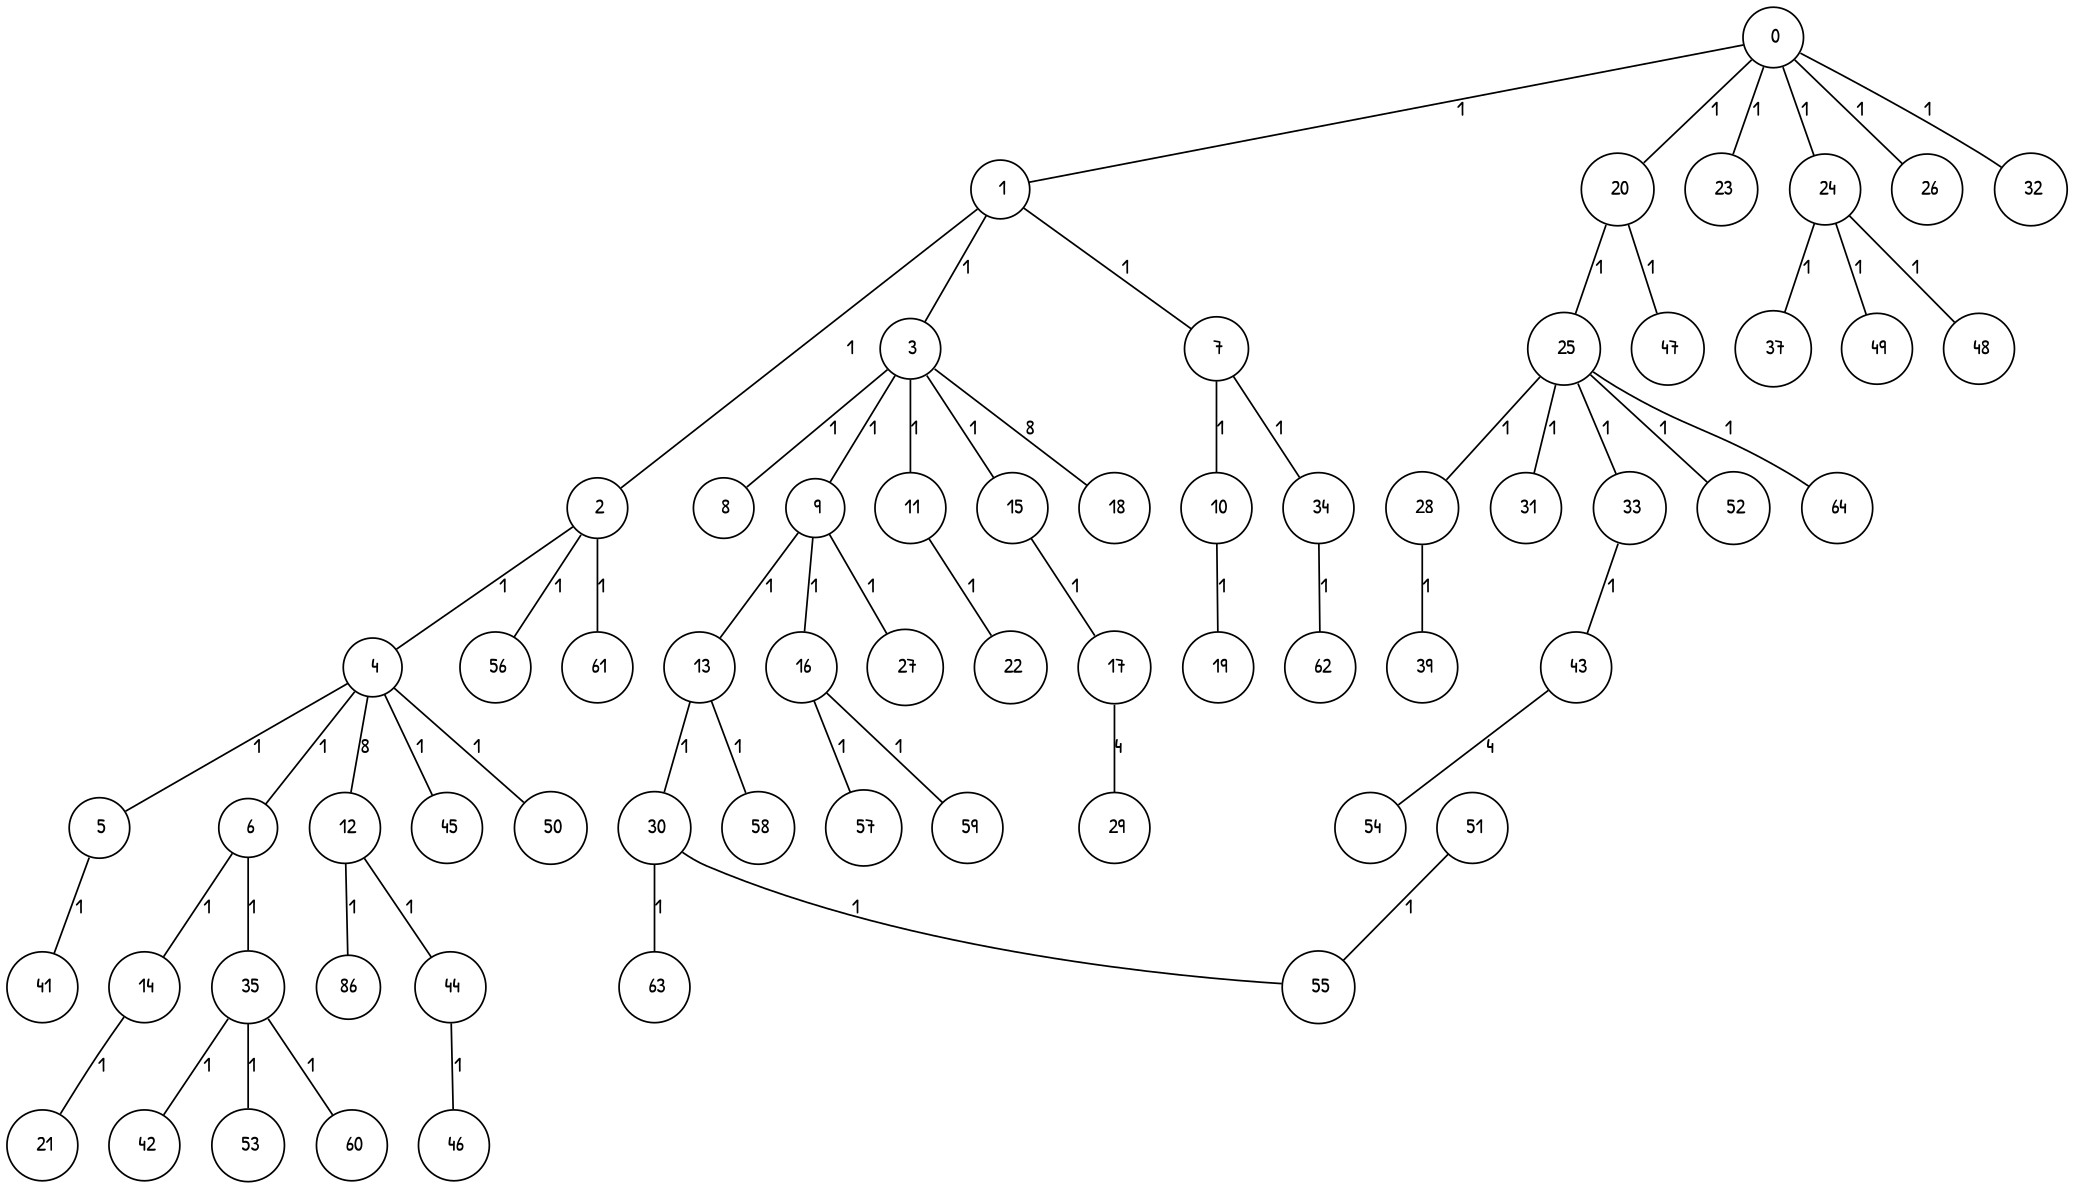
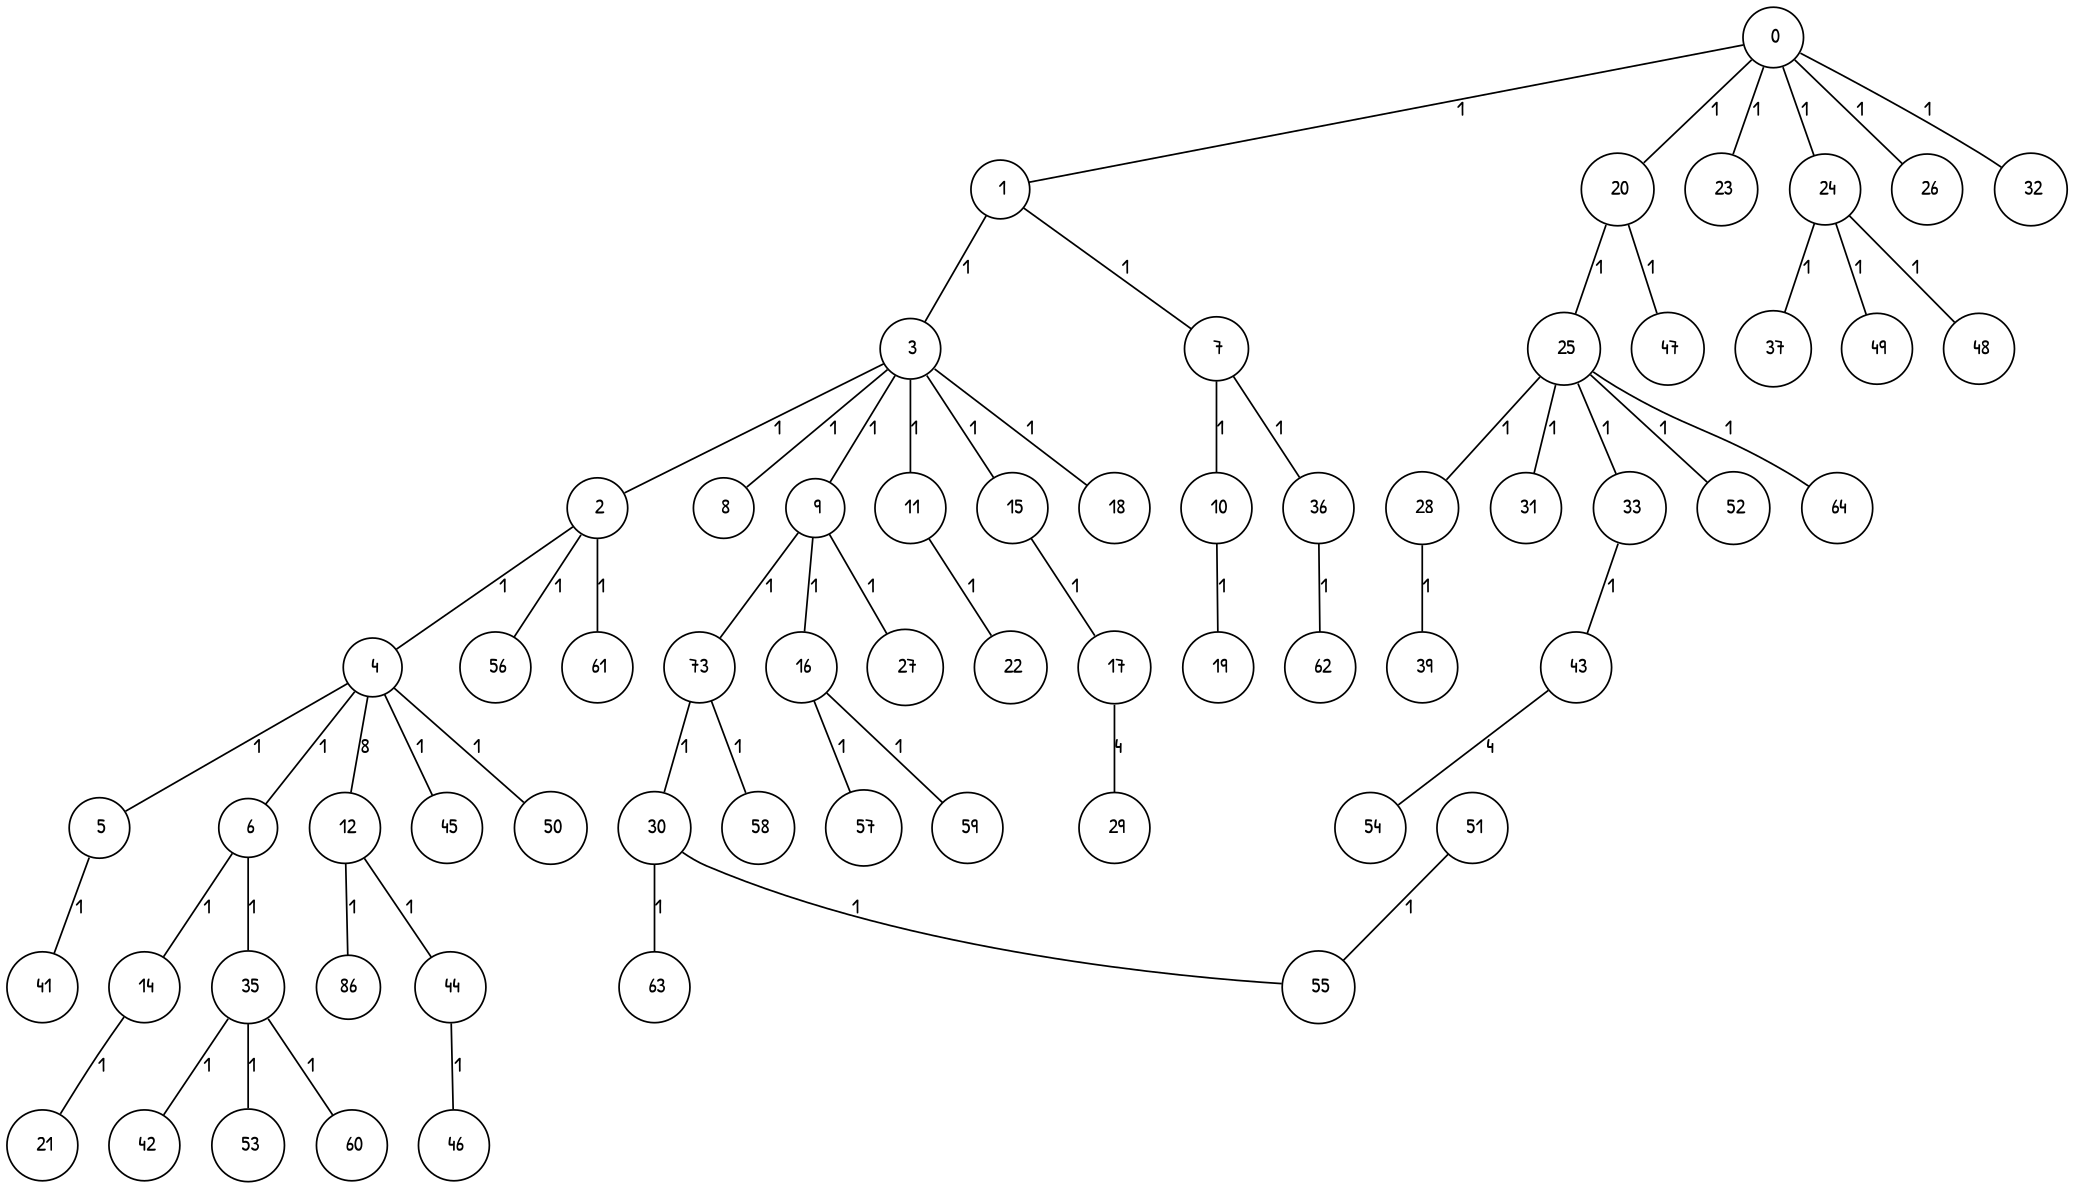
edge "1" -- "2": now "3" -- "2"
edge "3" -- "18": label "8" -> "1"
node "34": label "34" -> "36"
node "13": label "13" -> "73"
